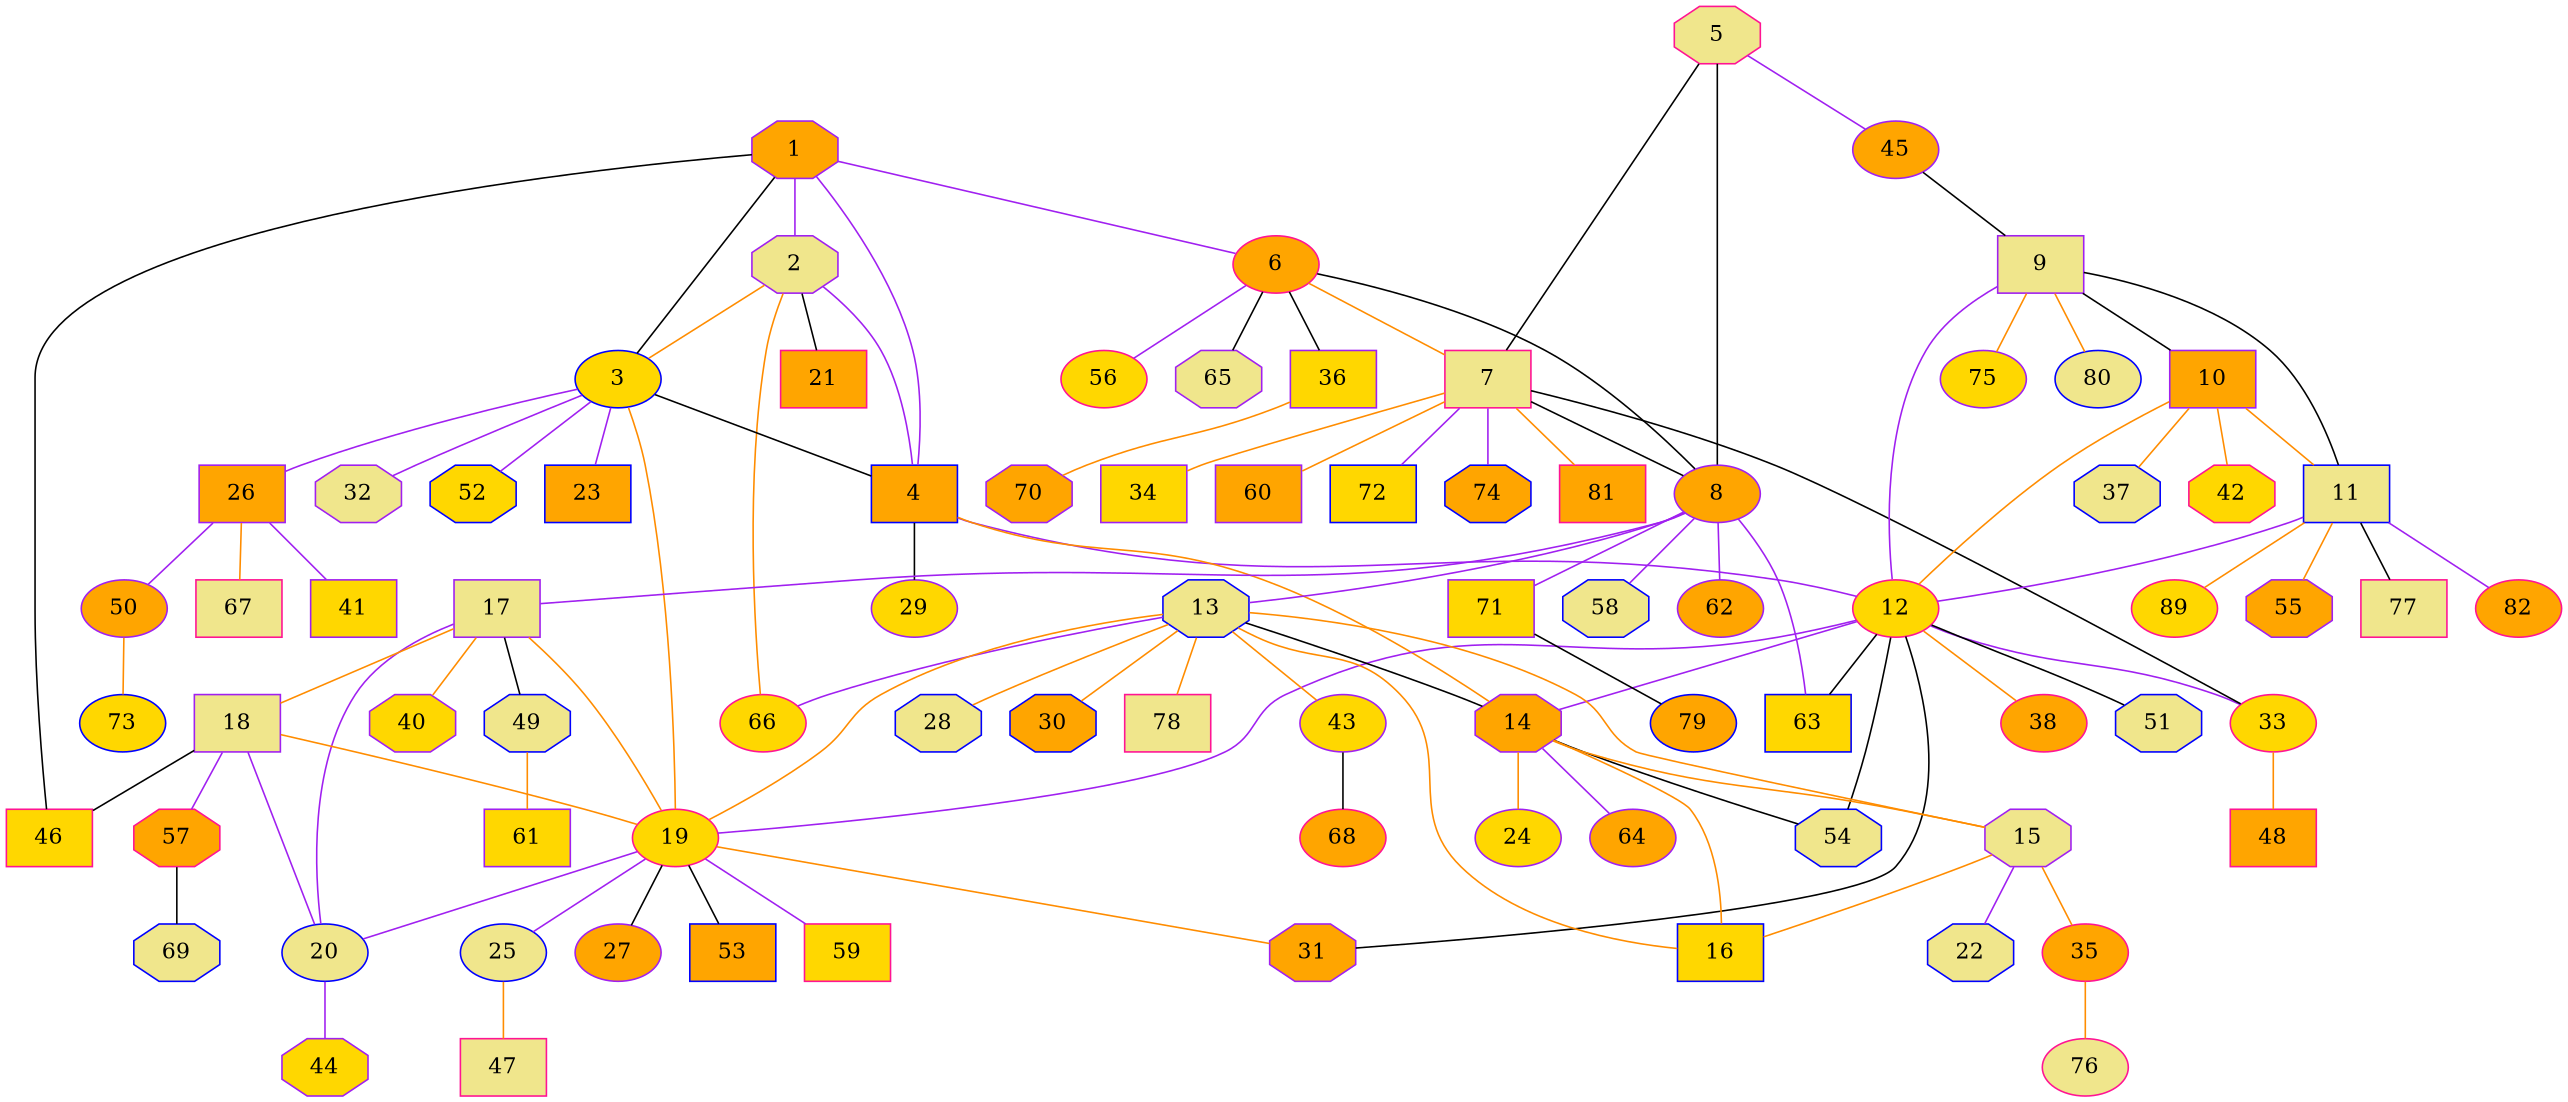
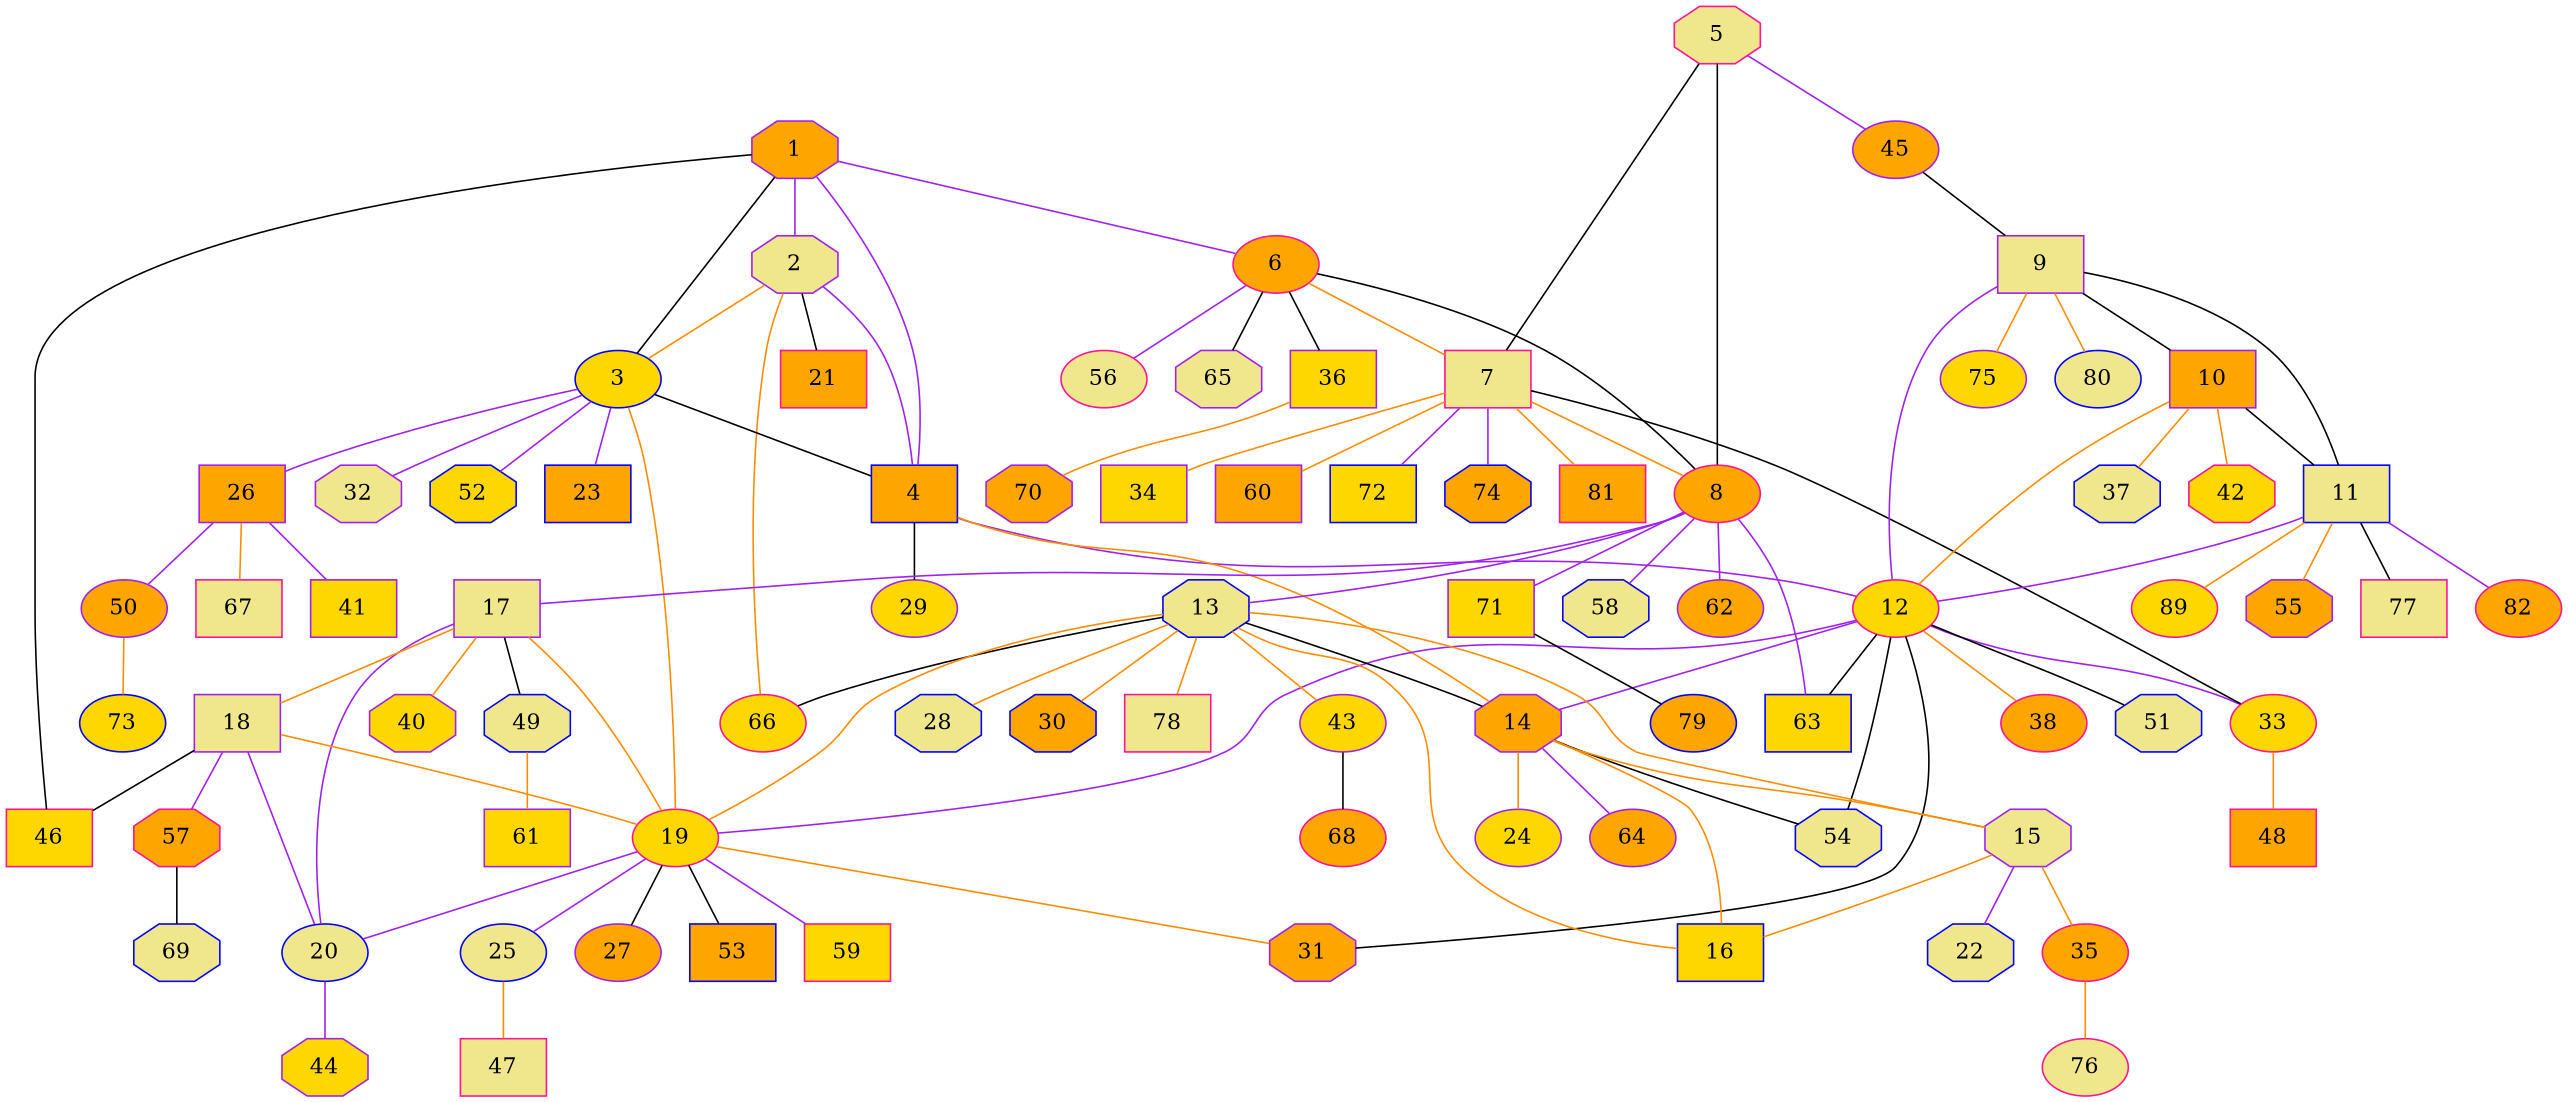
node "56": fillcolor gold -> khaki
edge "10" -- "11": color darkorange -> black
edge "7" -- "8": color black -> darkorange
node "8": color purple -> deeppink
edge "13" -- "66": color purple -> black
